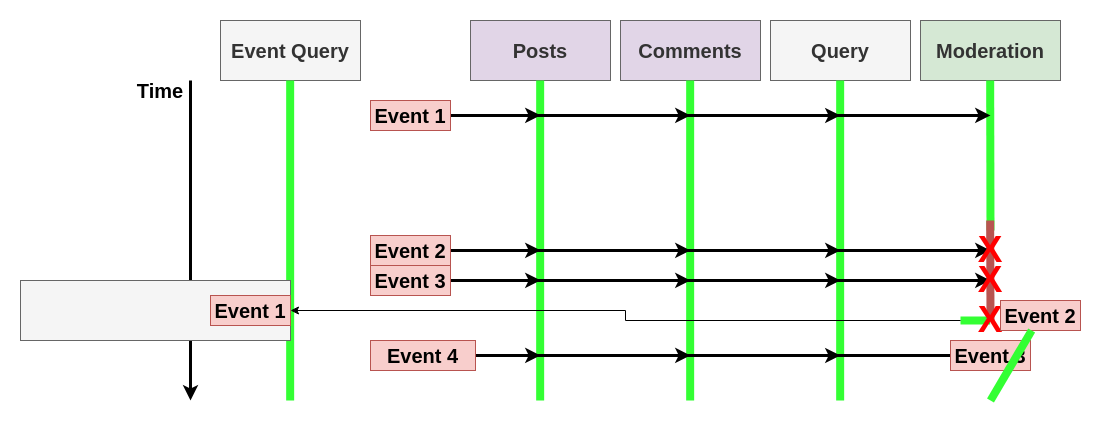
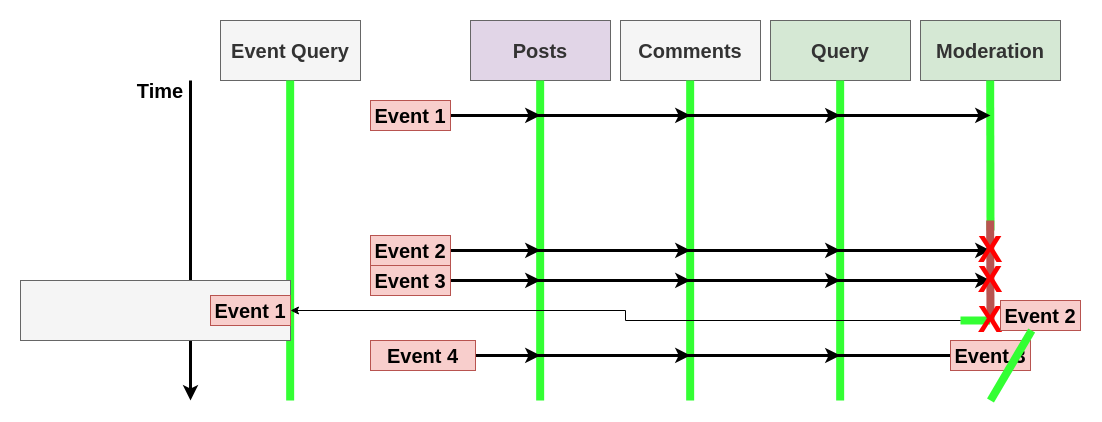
node "Comments": fillcolor #e1d5e7 -> #f5f5f5
node "Query": fillcolor #f5f5f5 -> #d5e8d4
